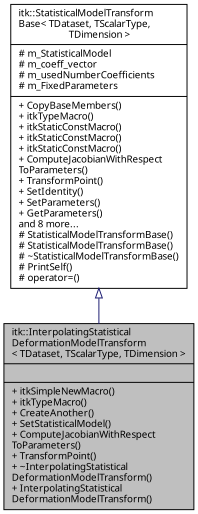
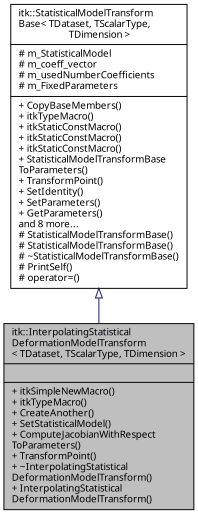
node "itk::StatisticalModelTransform": text "+ ComputeJacobianWithRespect" -> "+ StatisticalModelTransformBase"
